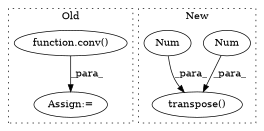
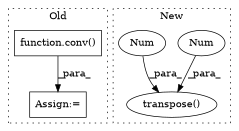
node "function.conv()": shape ellipse -> box
node "Assign:=": shape ellipse -> box
